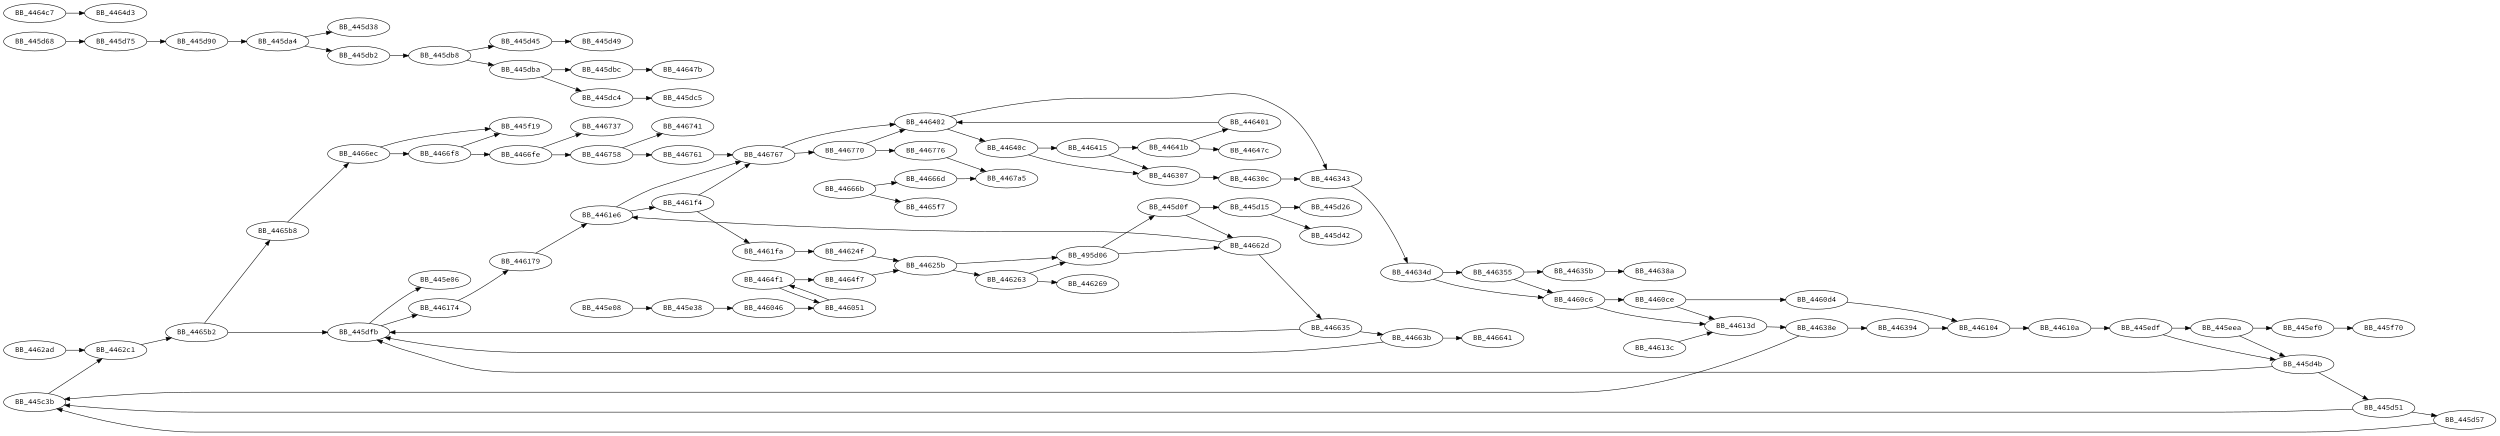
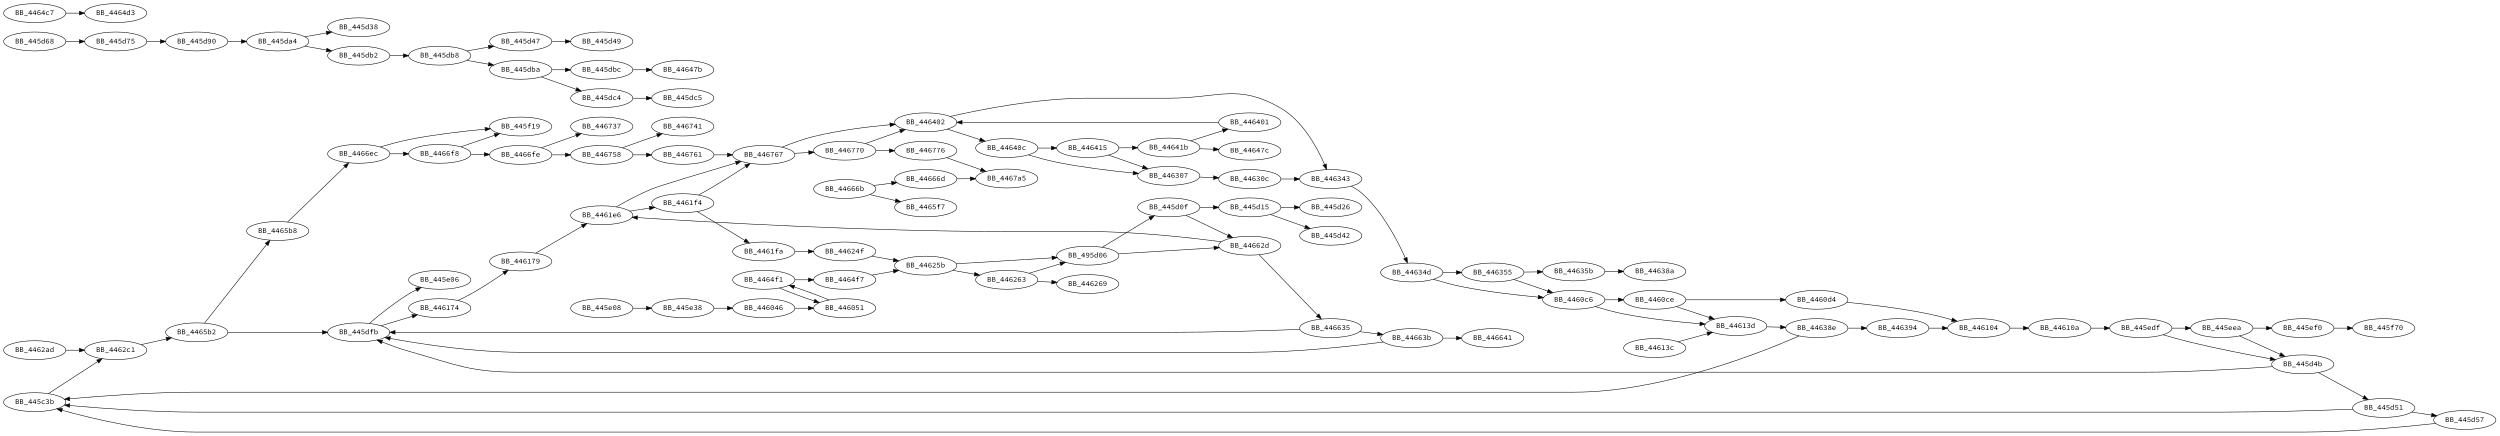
node "BB_445d45": label "BB_445d45" -> "BB_445d47"
